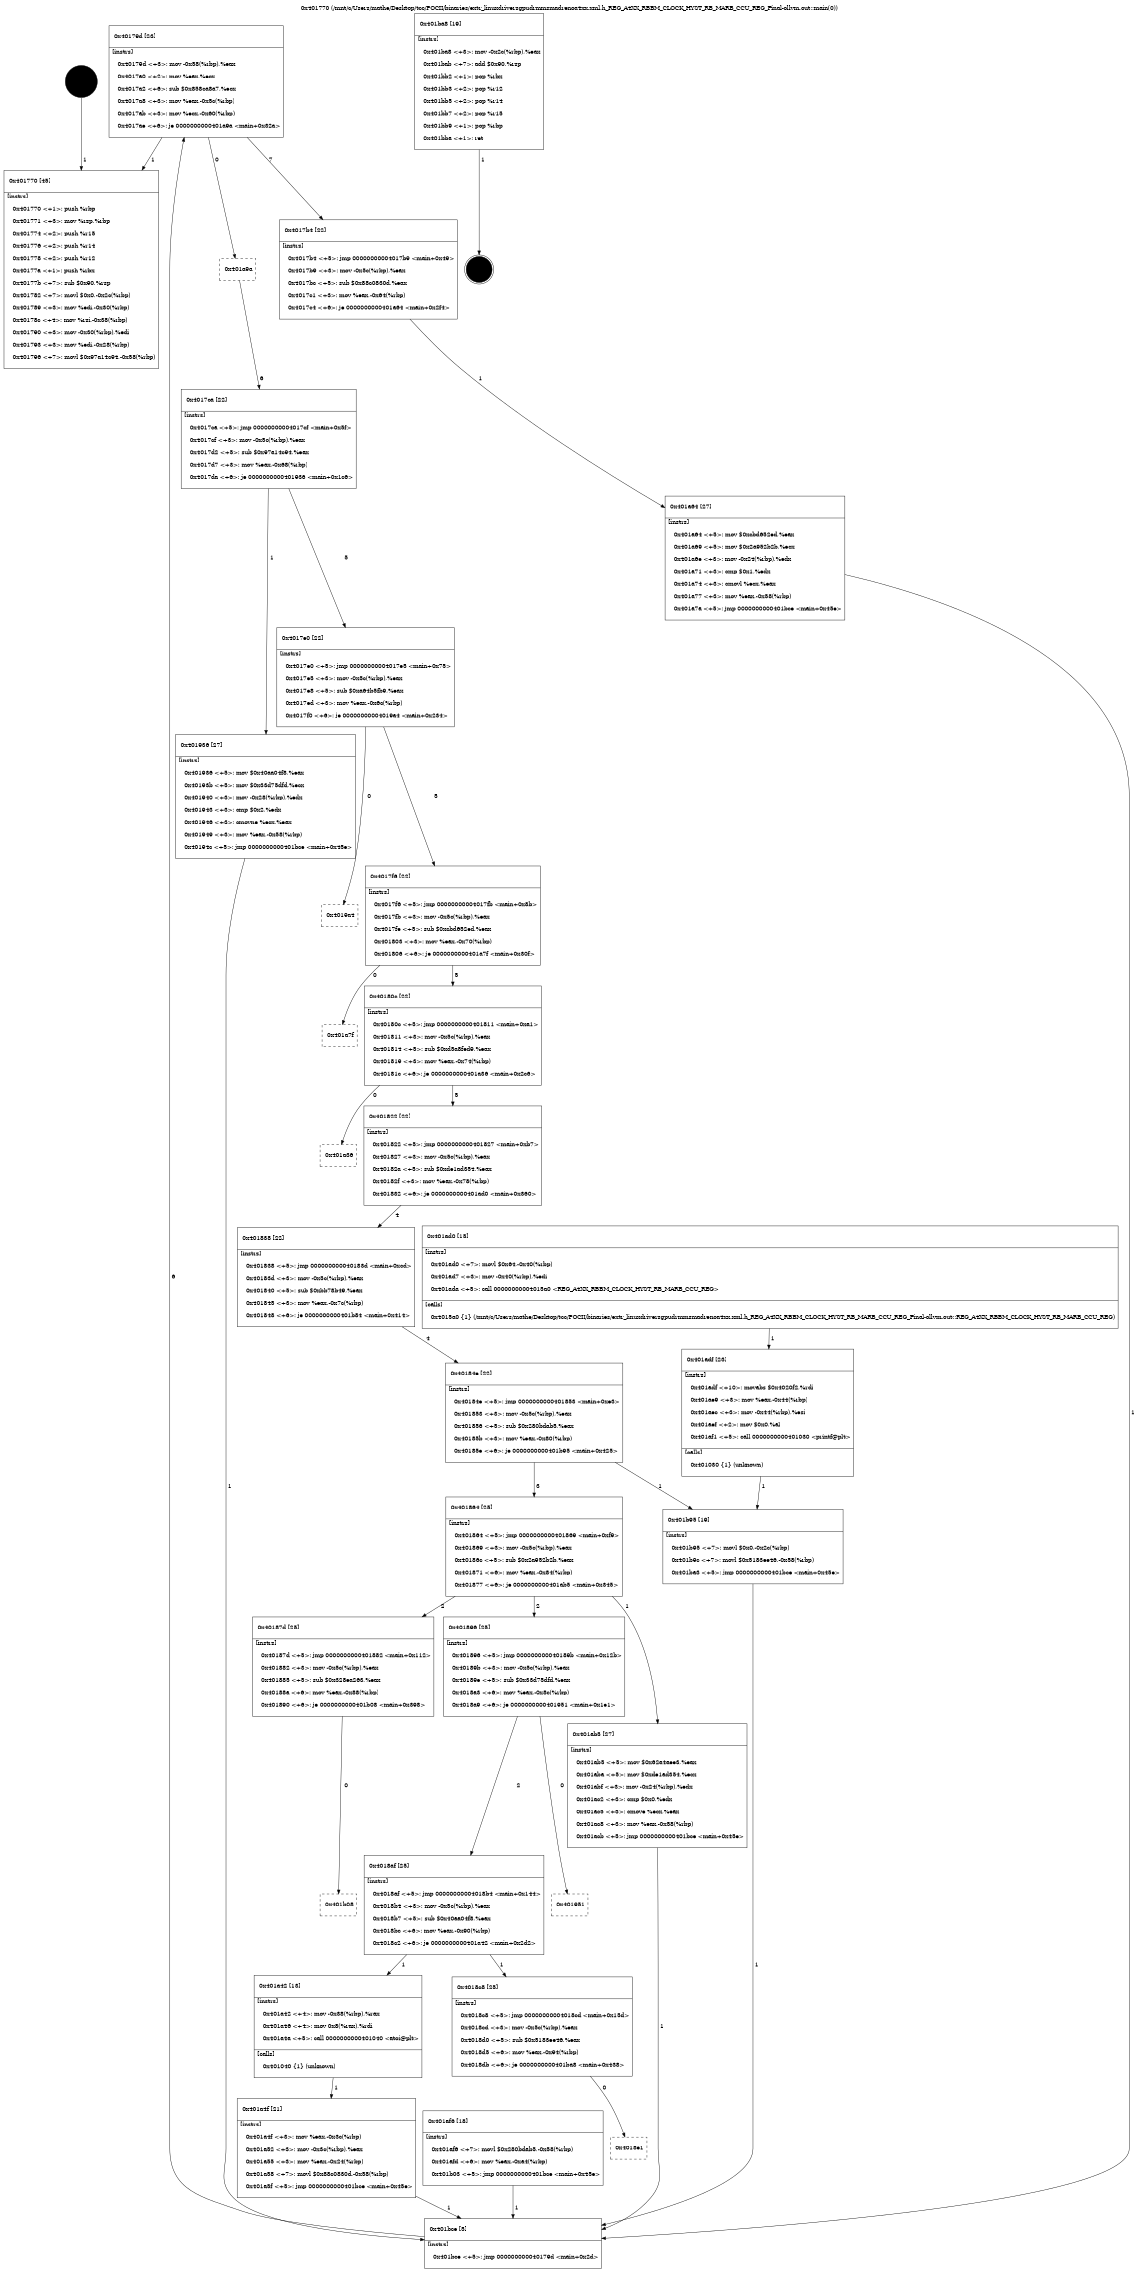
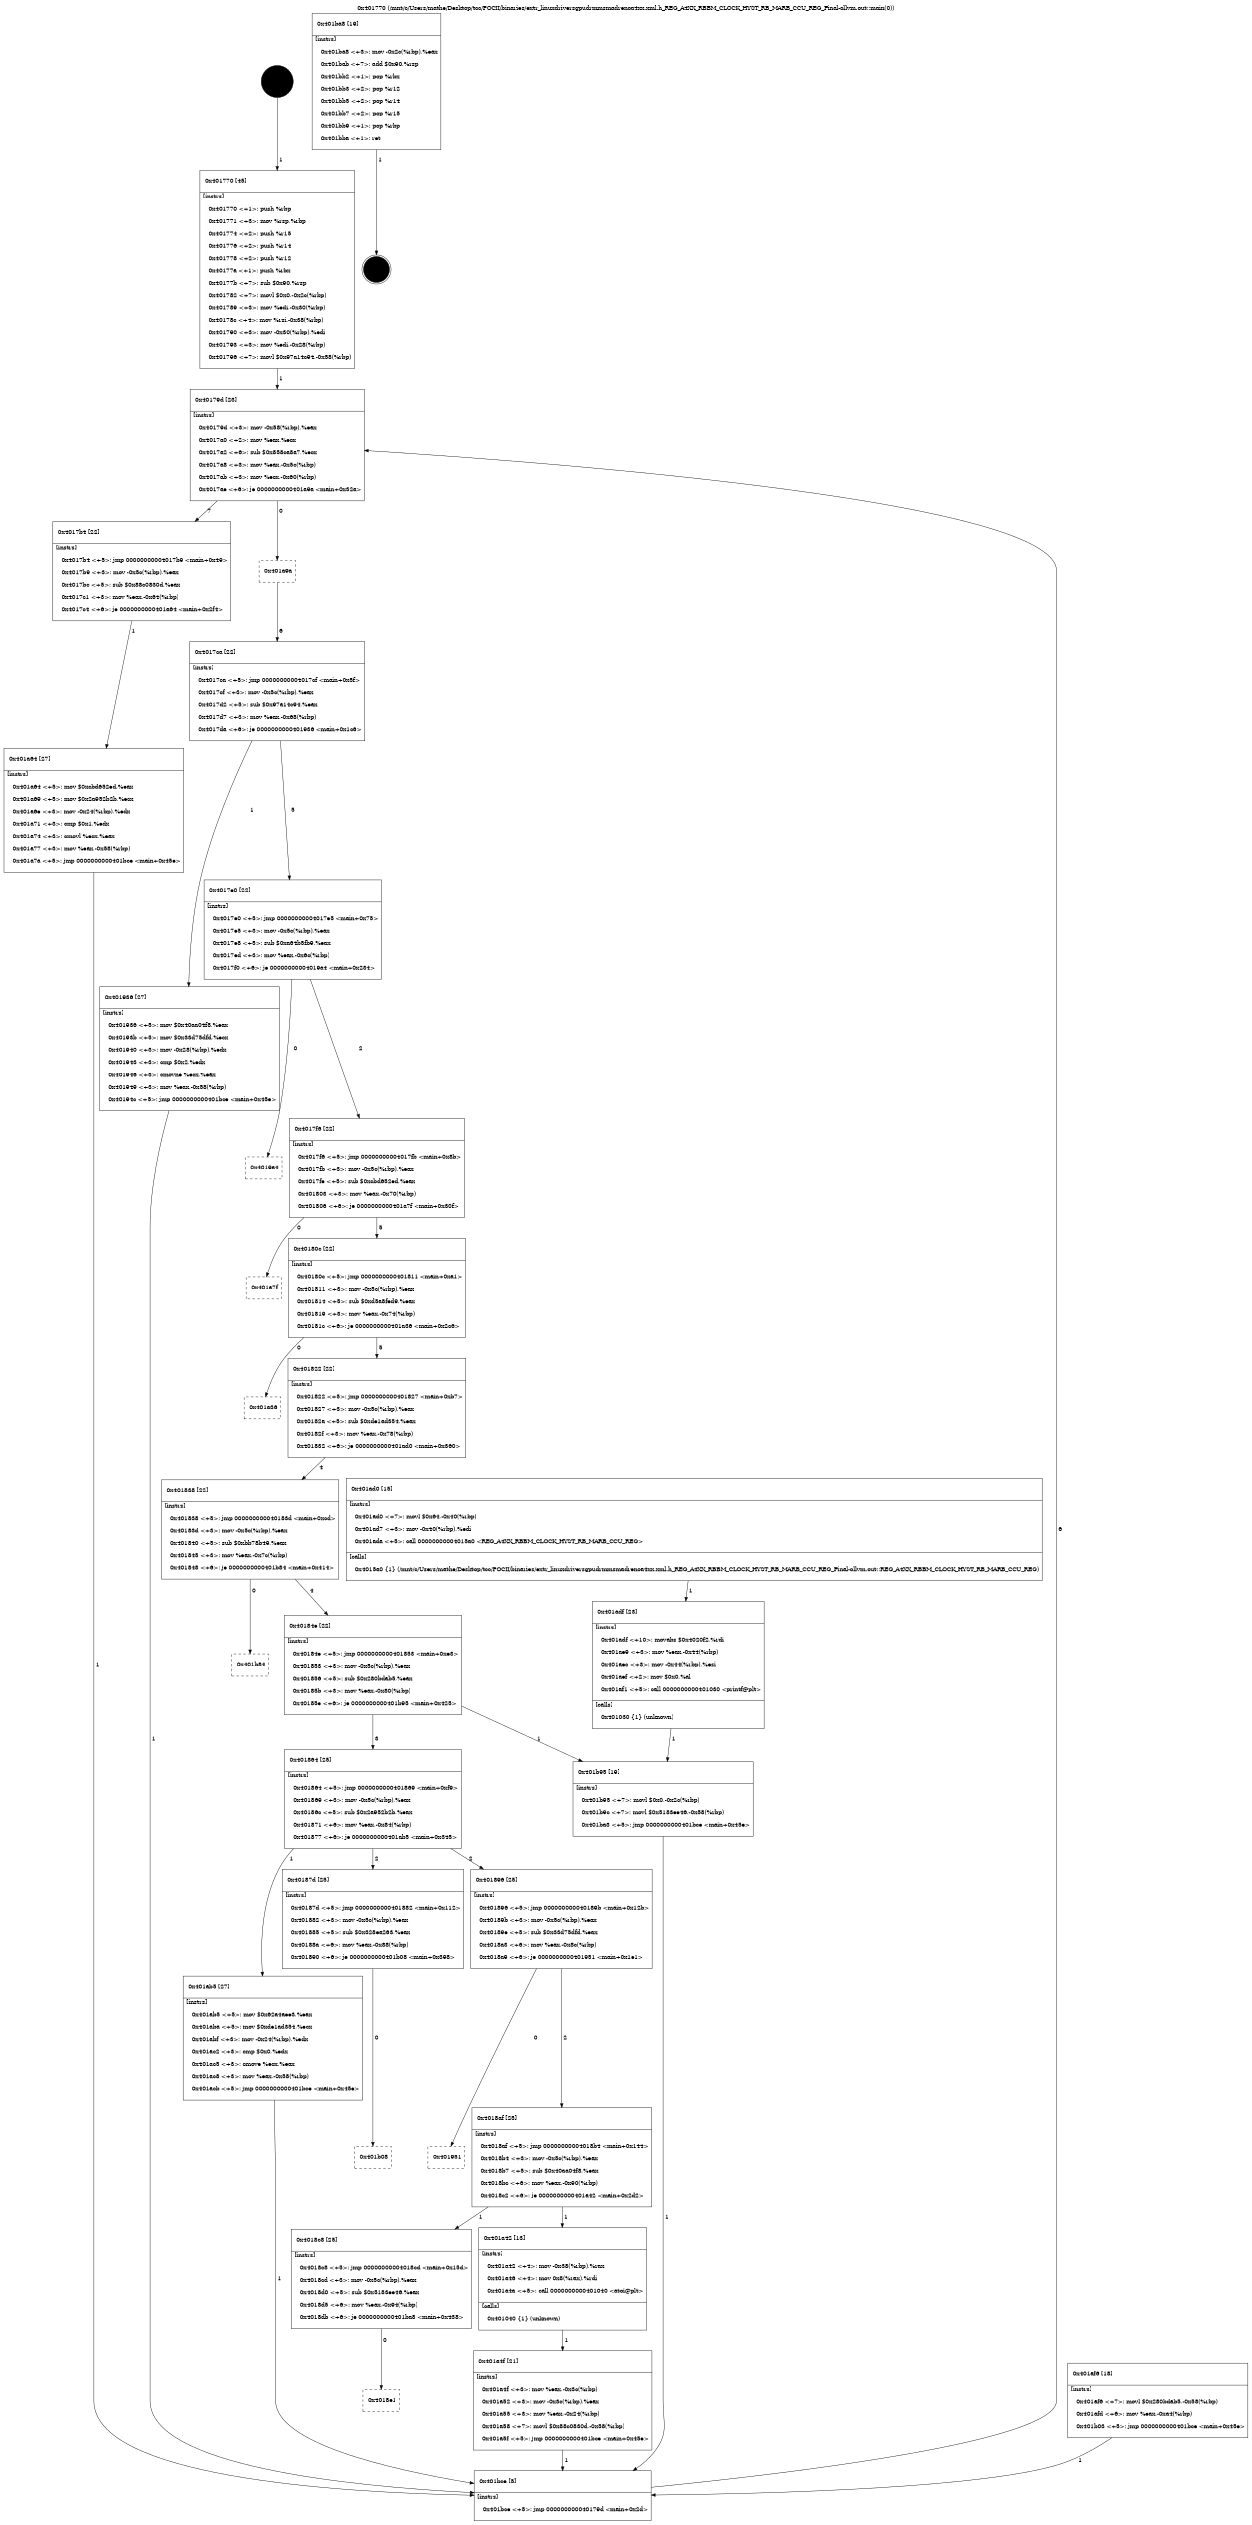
edge "0x40179d [23]" -> "0x401770 [45]": reversed
edge "0x4017e0 [22]" -> "0x4017f6 [22]": label " 5" -> " 2"
node "0x401b84": added
